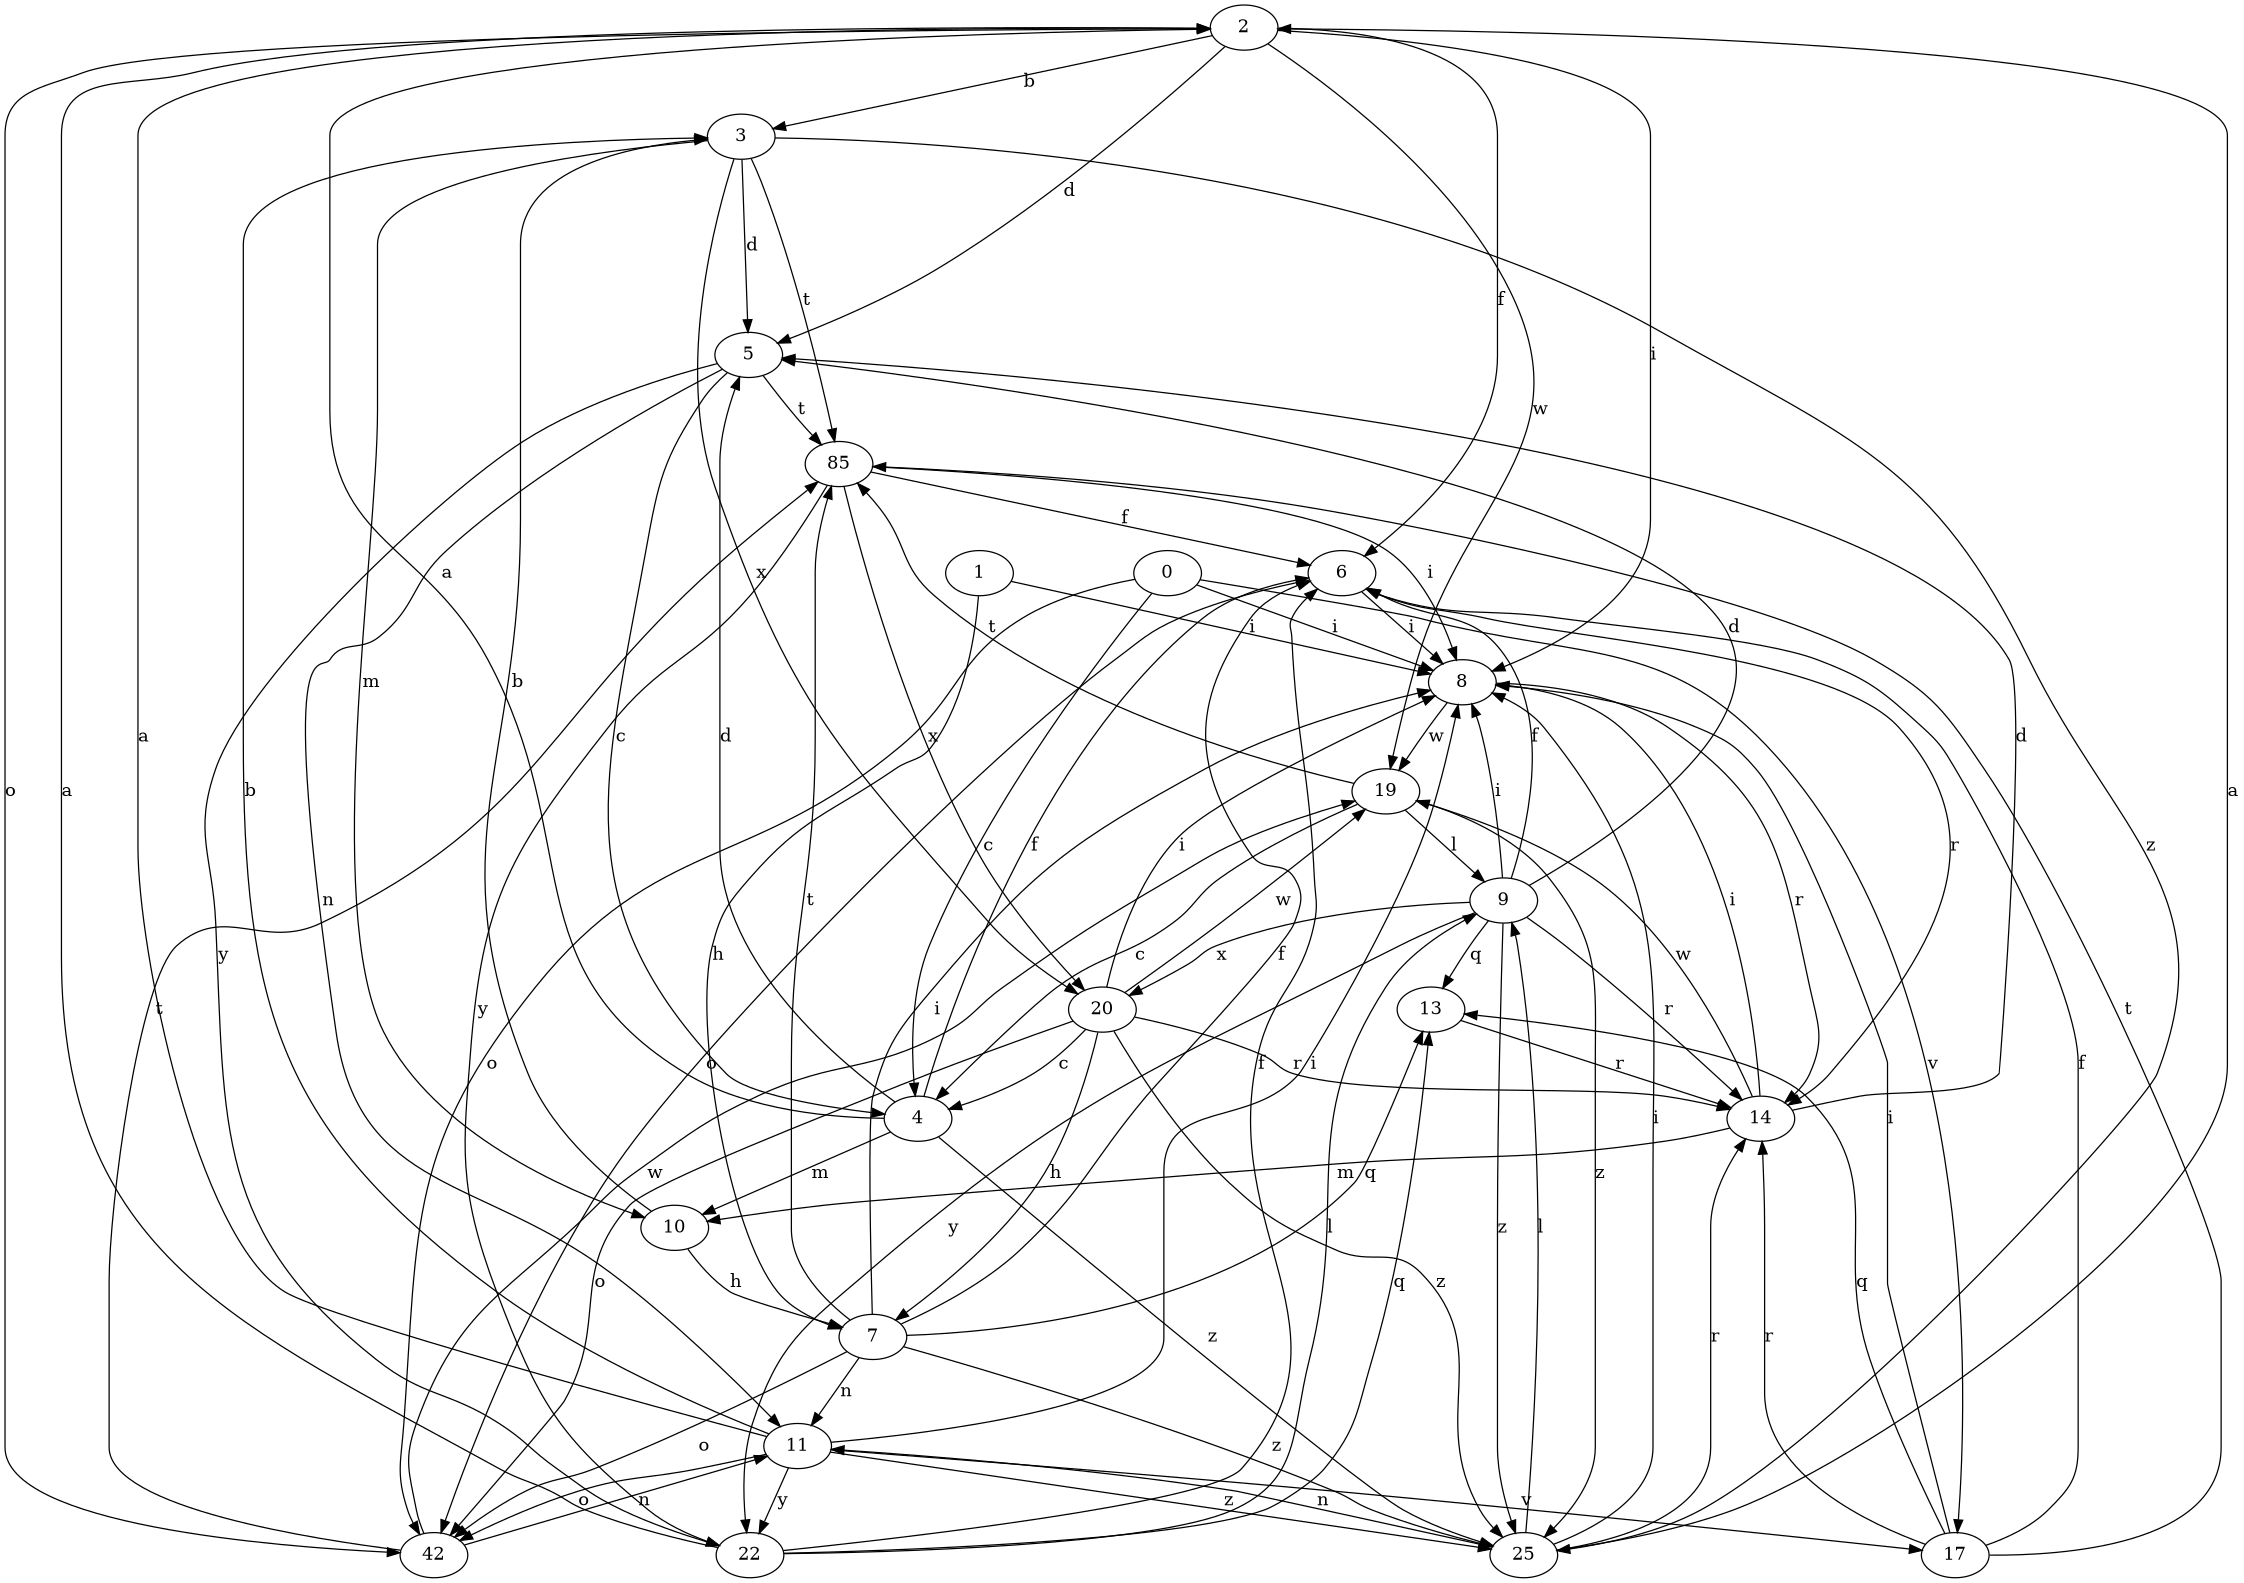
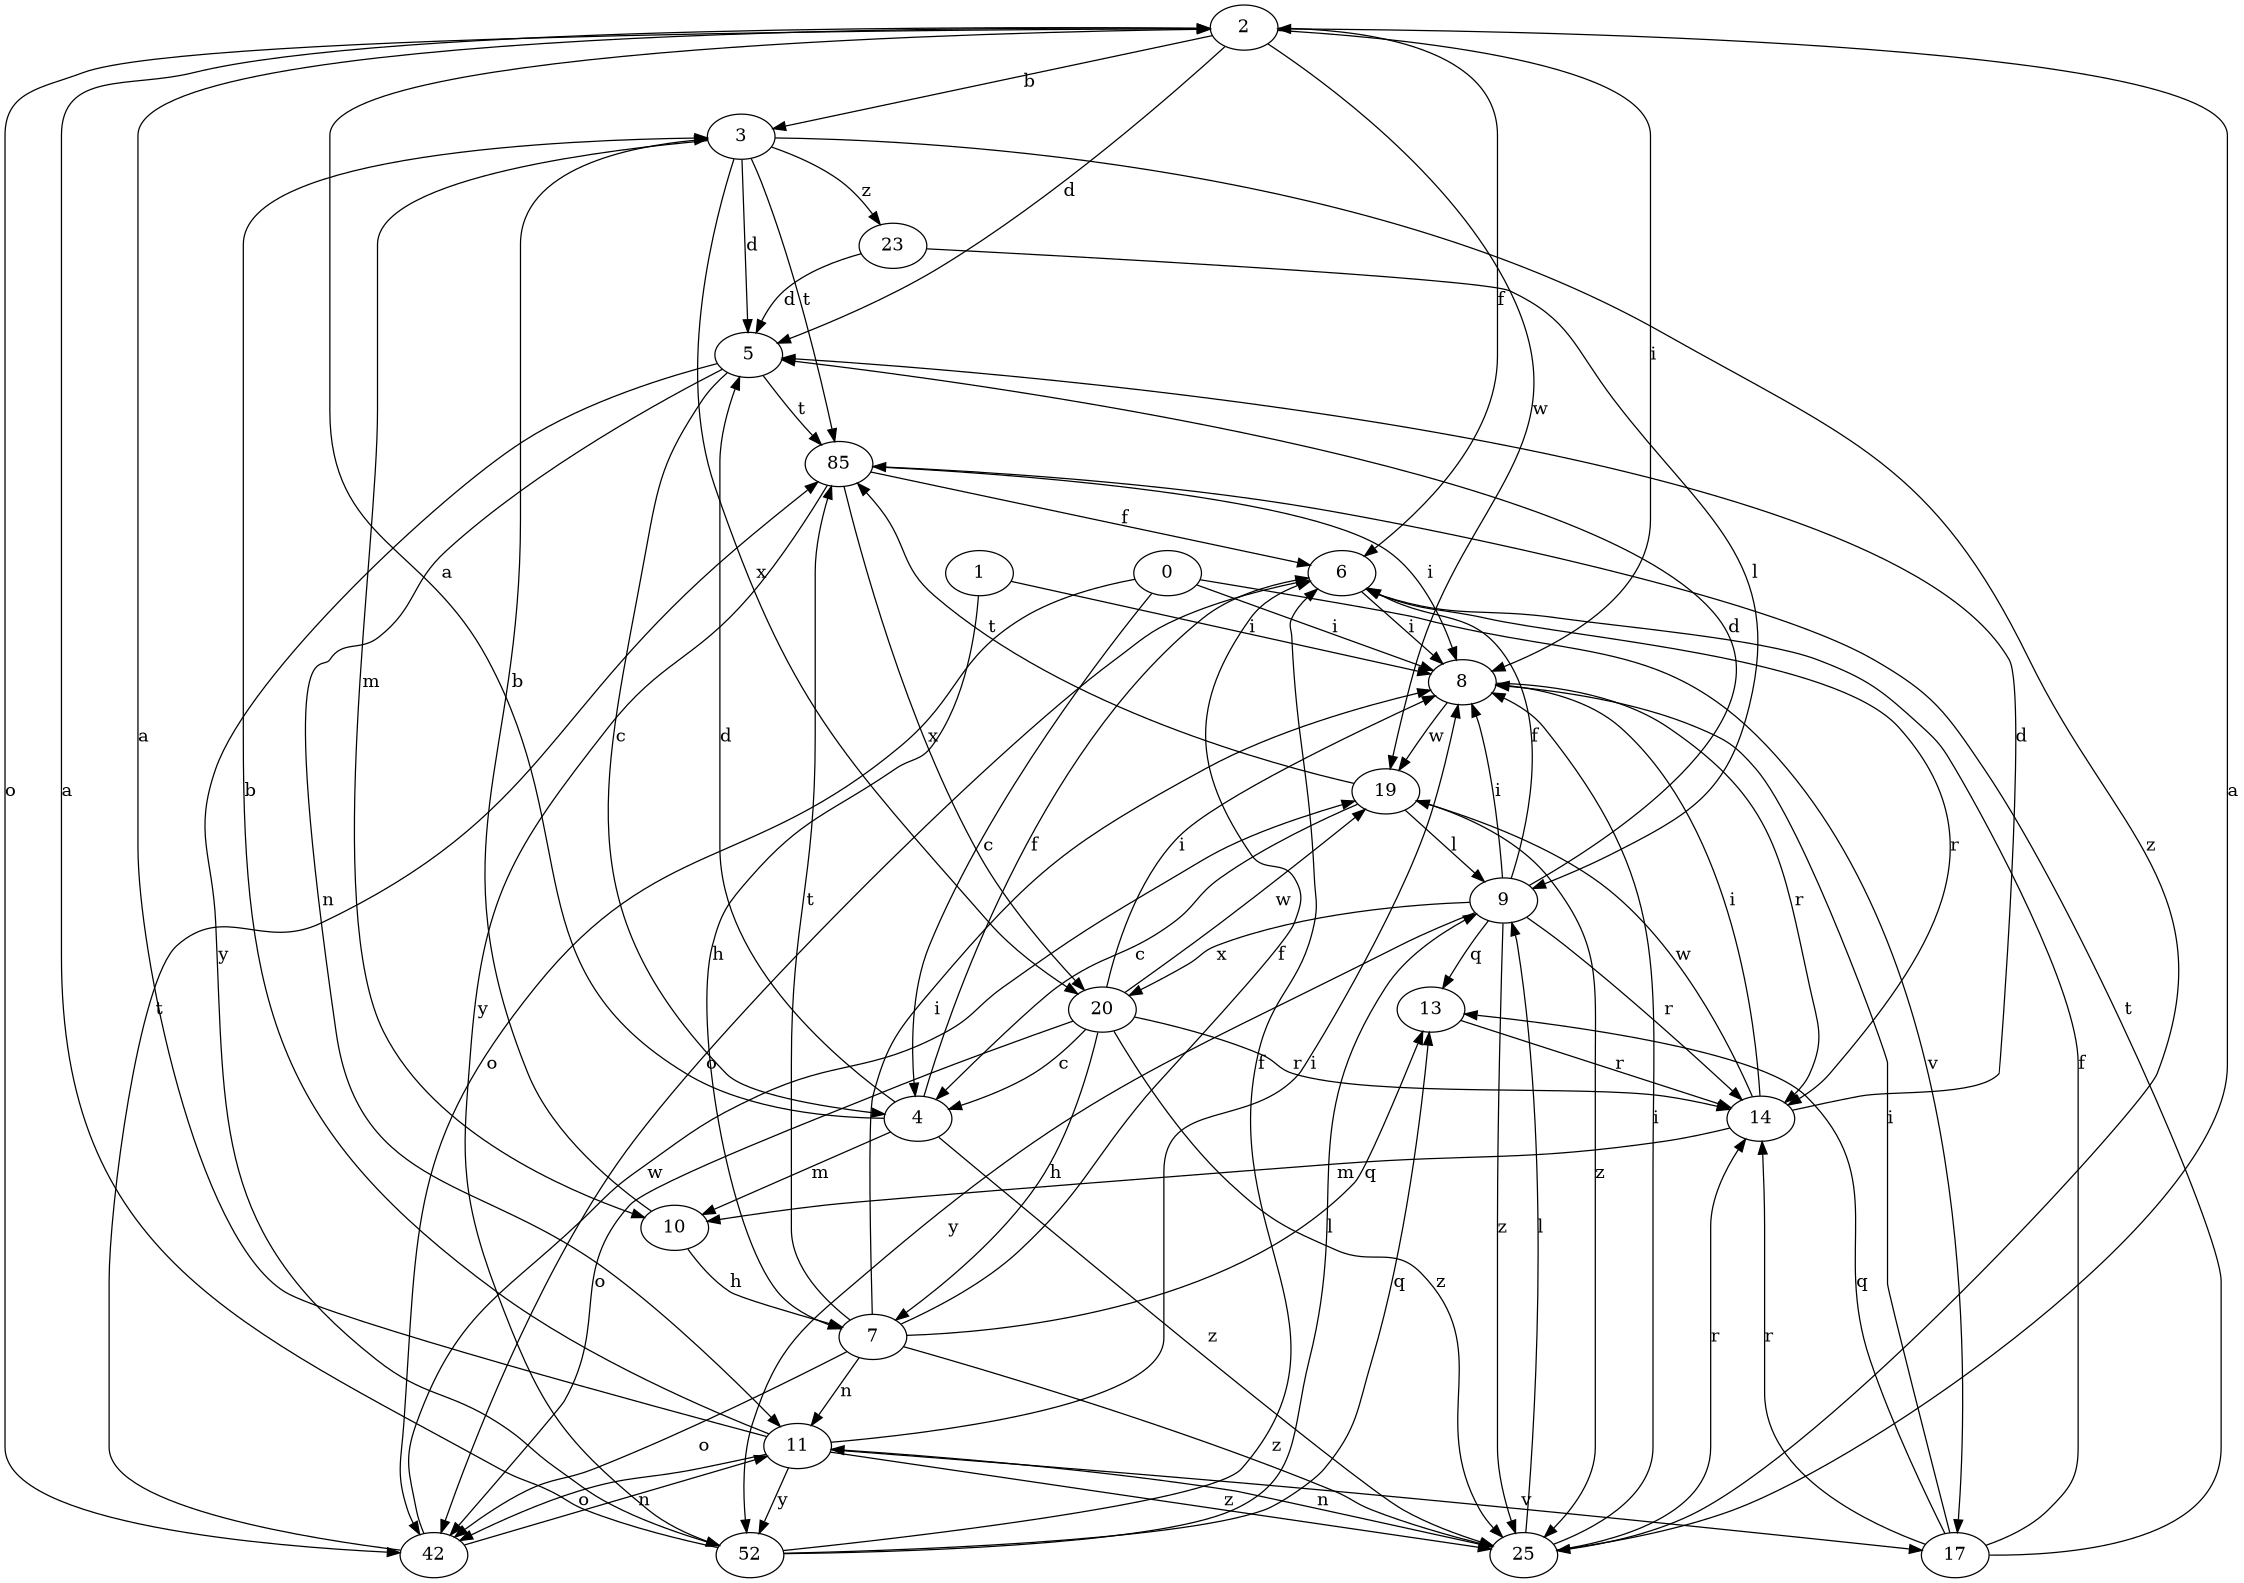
node "23": added
node "22": label "22" -> "52"
